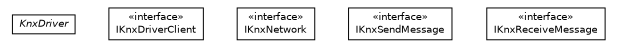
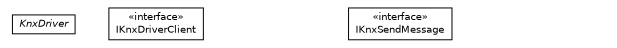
node "IKnxNetwork": removed
node "IKnxReceiveMessage": removed
